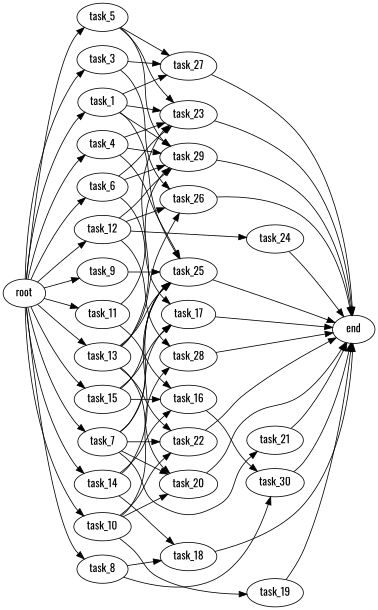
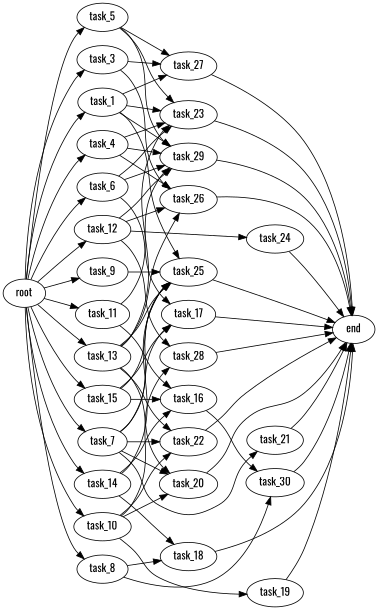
edge "task_4" -> "task_25": now "task_4" -> "task_26"
